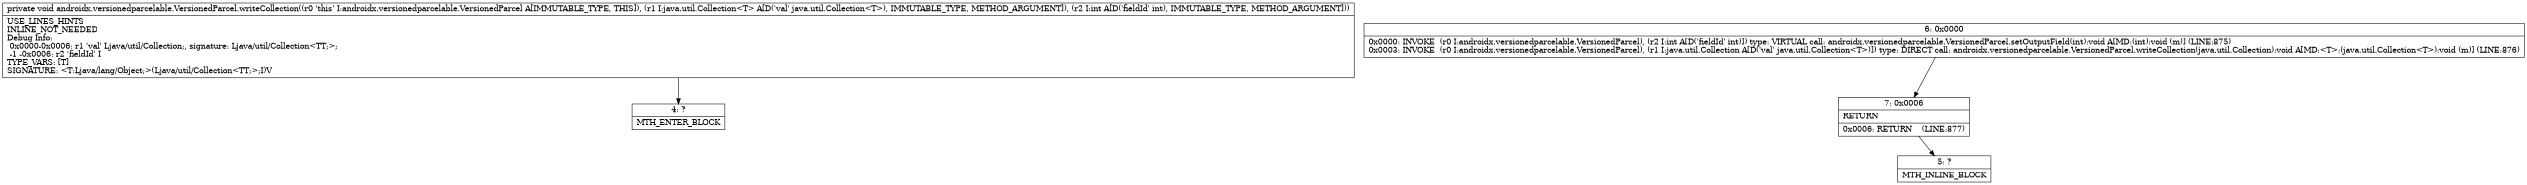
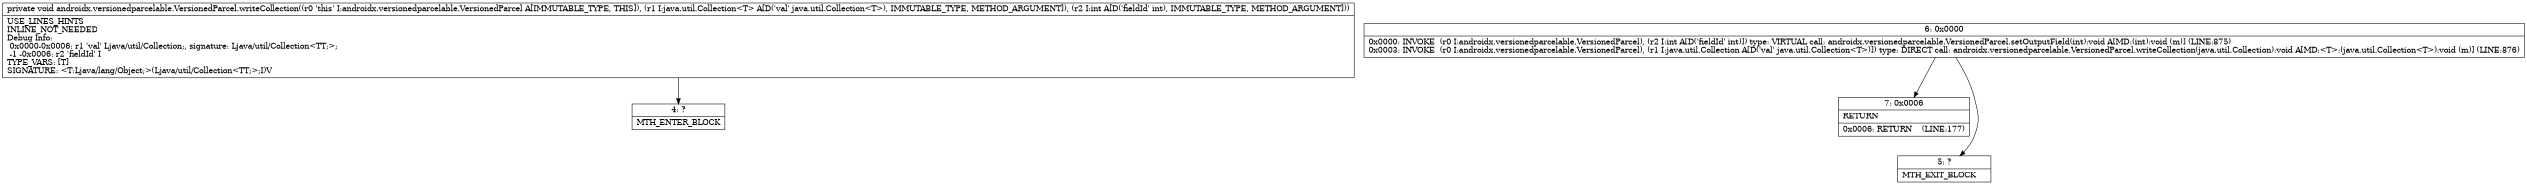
node "7: 0x0006": text "0x0006: RETURN    (LINE:877)" -> "0x0006: RETURN    (LINE:177)"
edge "7: 0x0006" -> "5: ?": now "6: 0x0000" -> "5: ?"
node "5: ?": text "MTH_INLINE_BLOCK" -> "MTH_EXIT_BLOCK"
